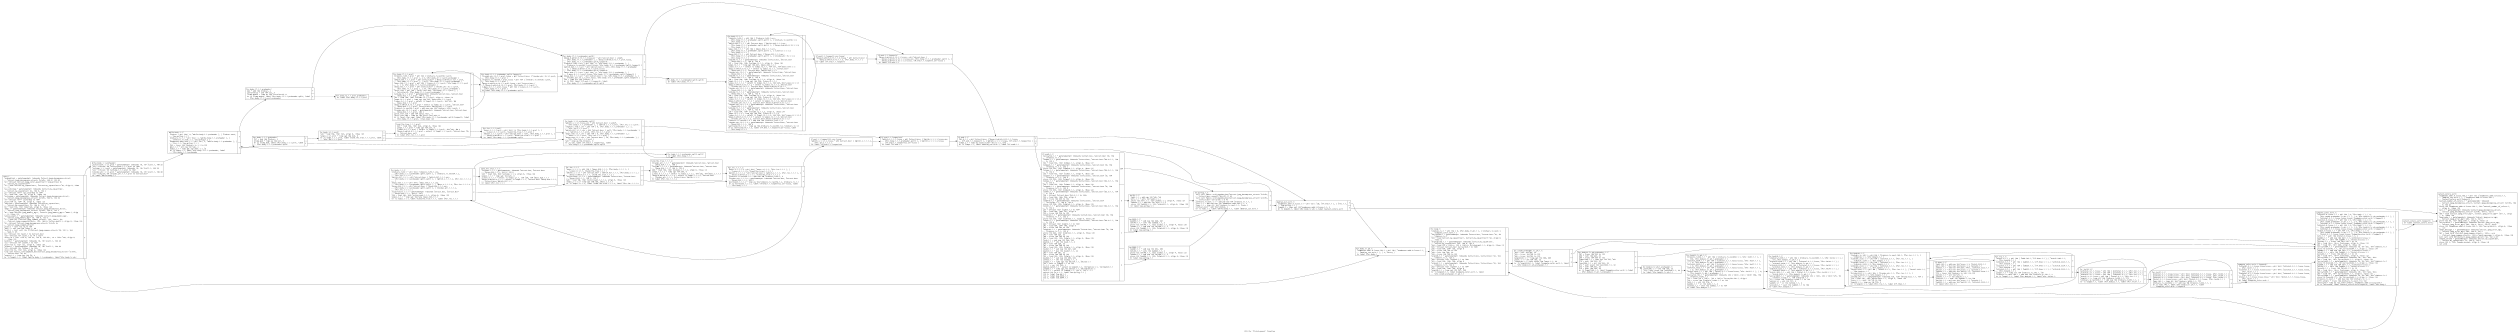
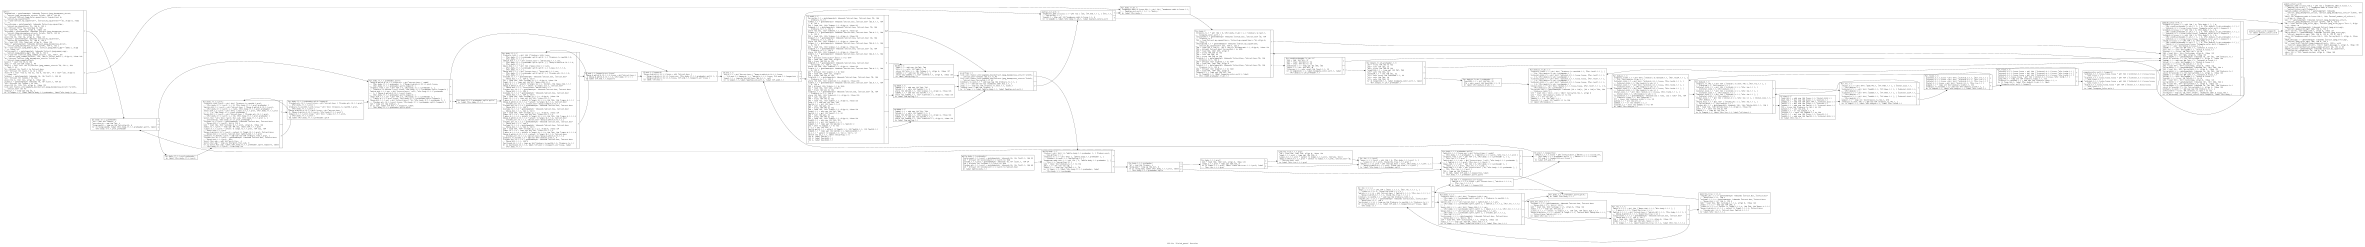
edge "entry:" -> "while.body.i.i.preheader:": now "entry:" -> "for.body.i7.i.i.preheader:"
